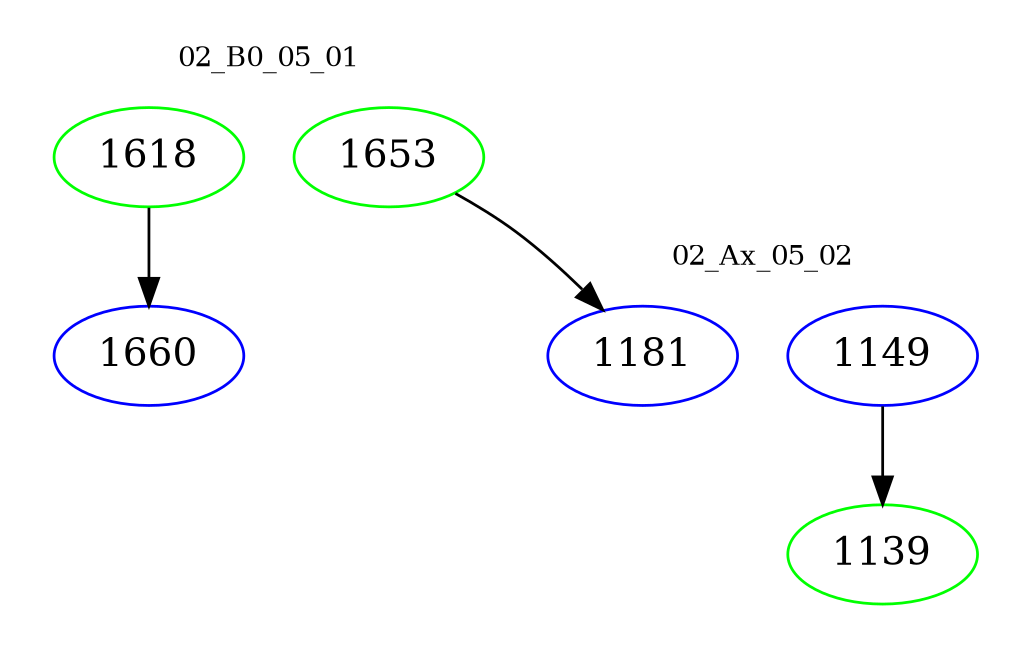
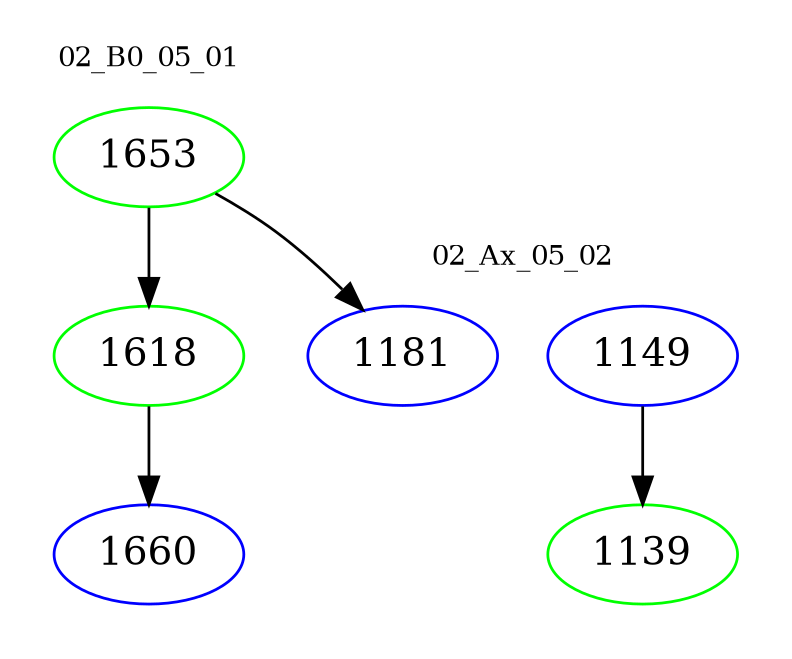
edge "1653" -> "1618": added
